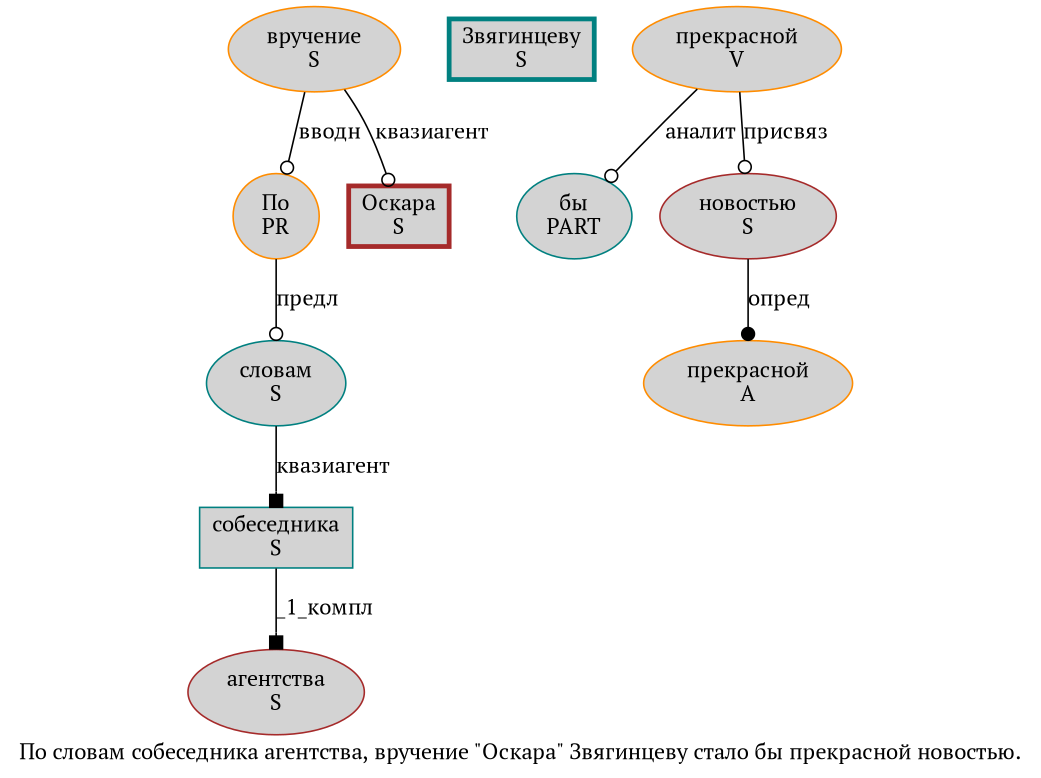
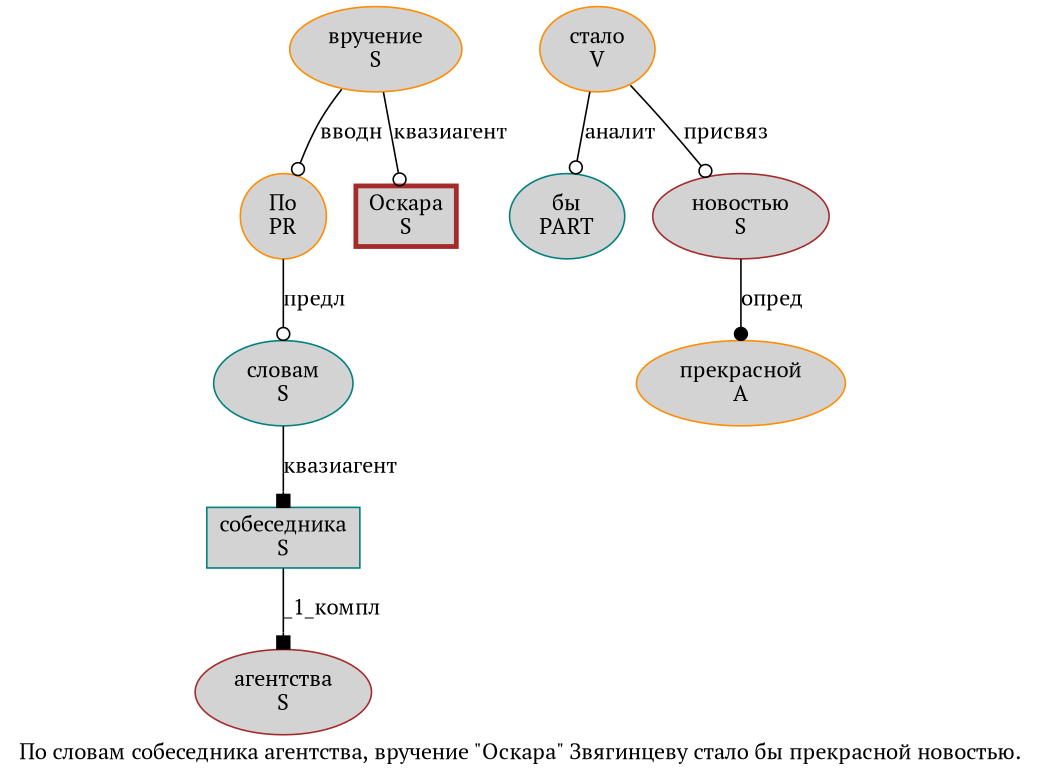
node "Звягинцеву S": removed
node "прекрасной V": label "прекрасной V" -> "стало V"
